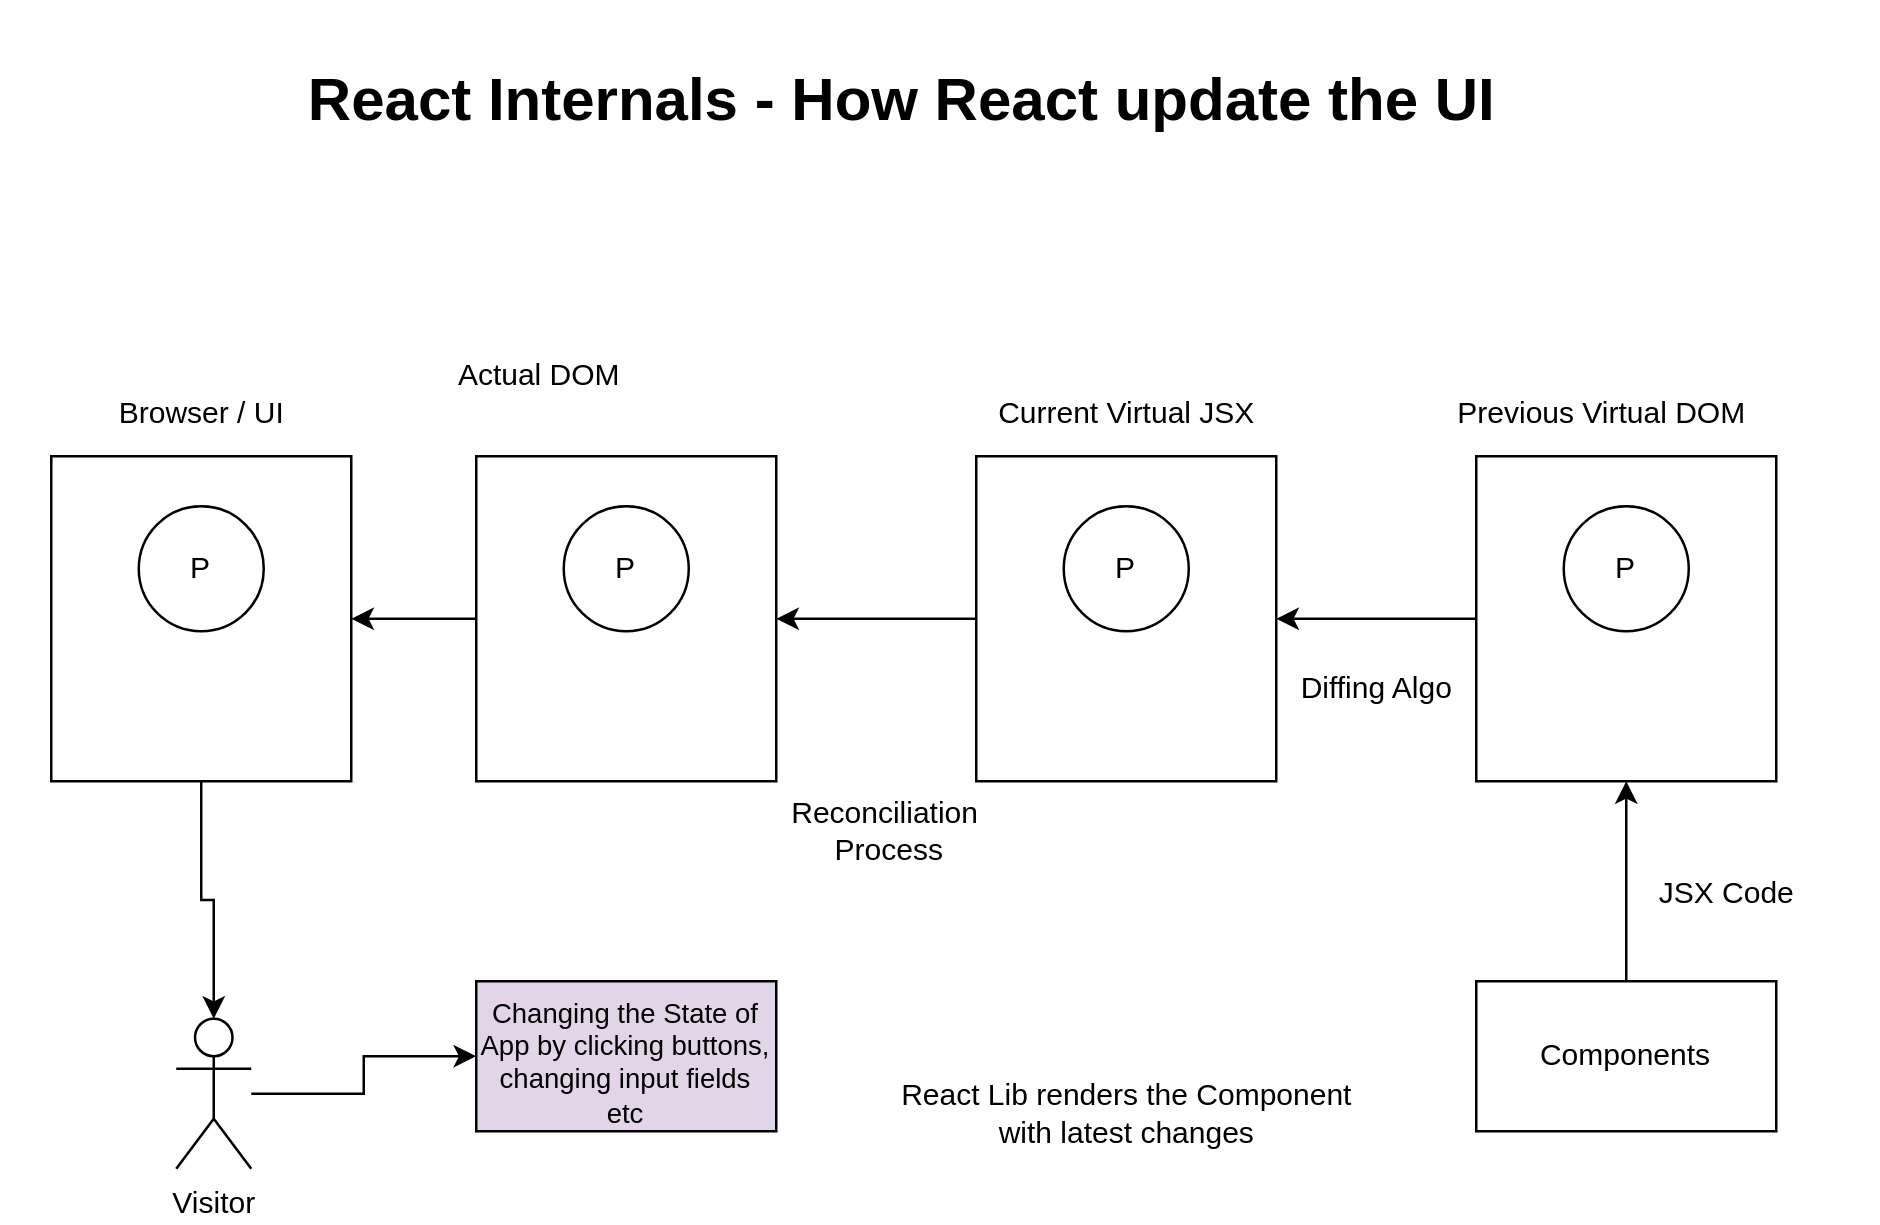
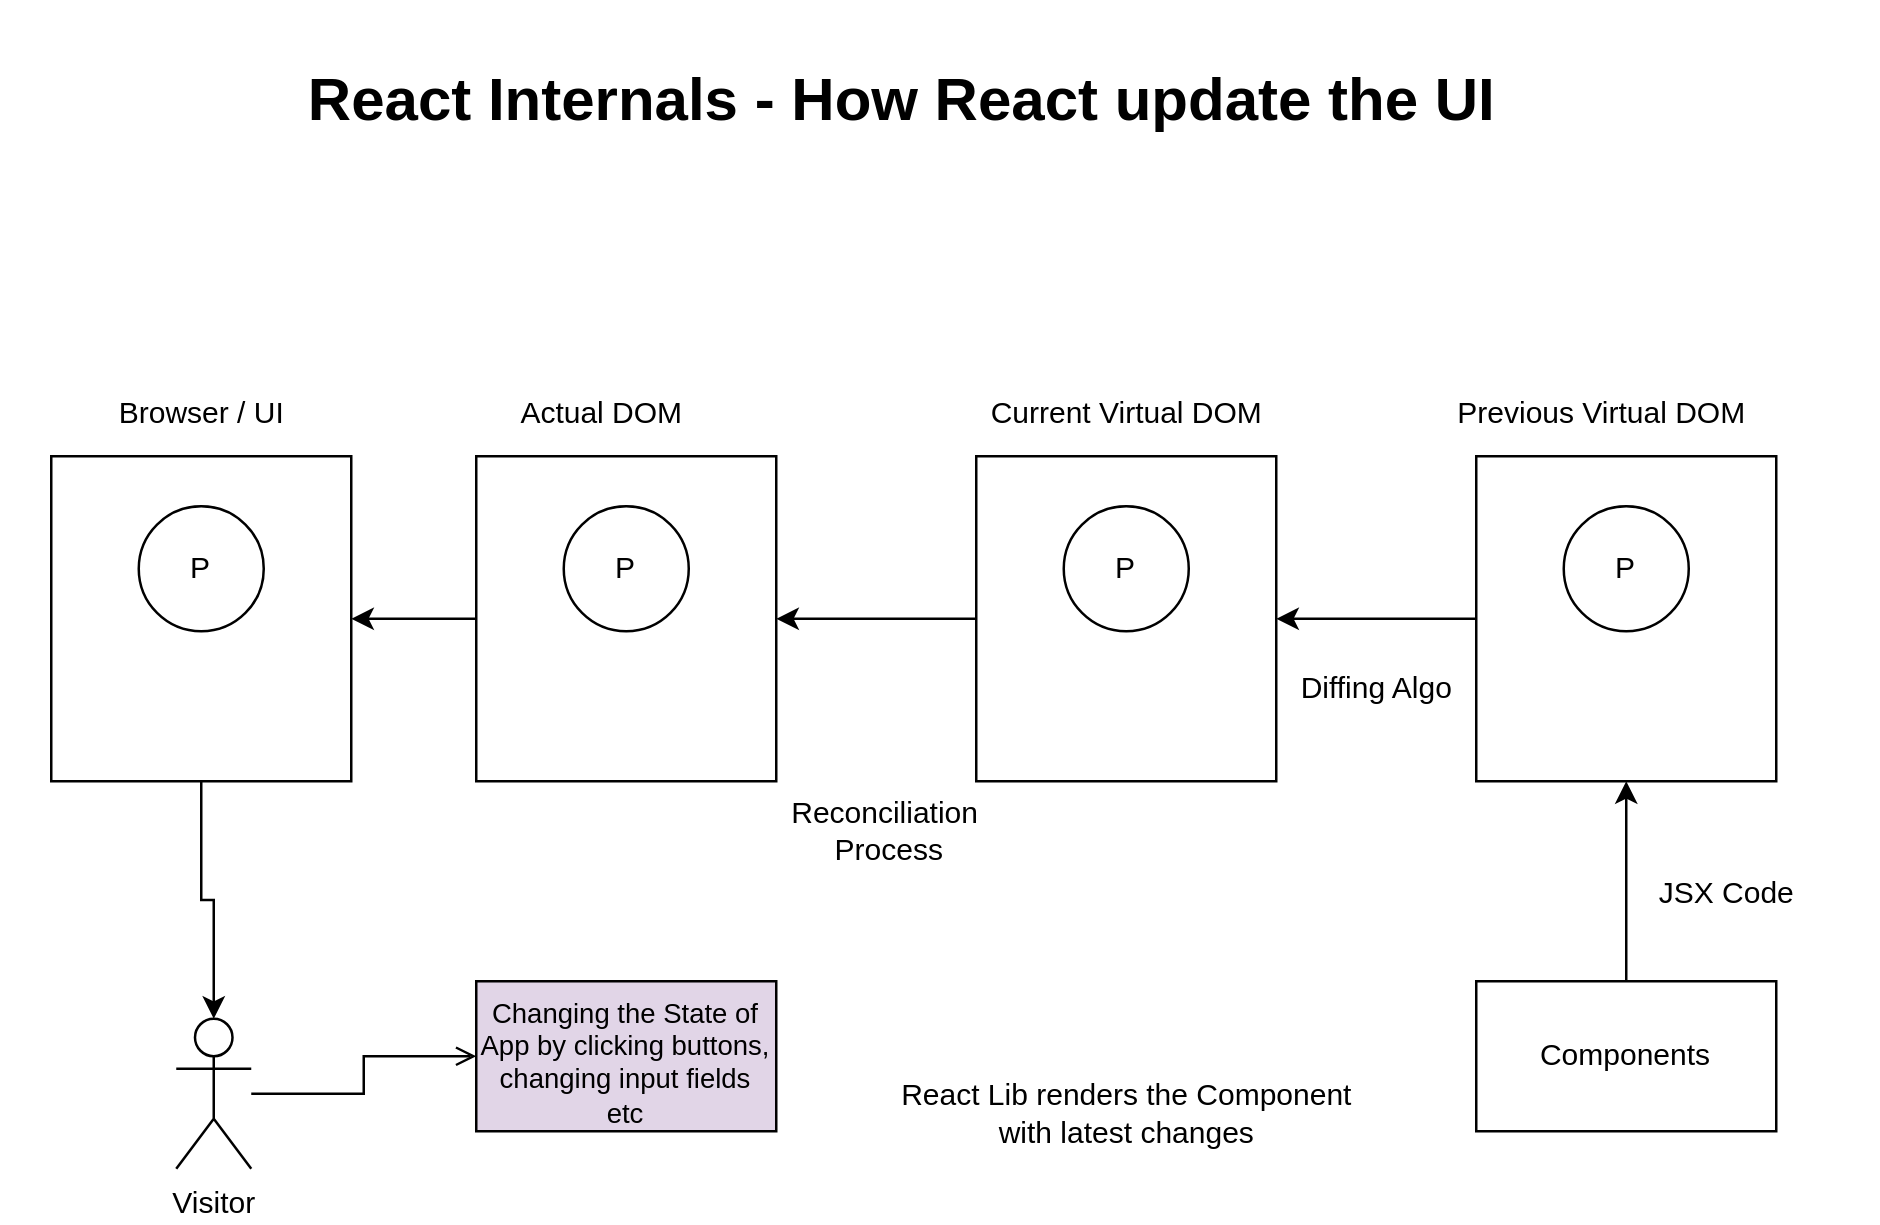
node "Actual DOM": moved (539, 376) -> (601, 414)
node "Current Virtual JSX": label "Current Virtual JSX" -> "Current Virtual DOM"
edge "Visitor" -> "Changing the State of App by clicking buttons, changing input fields etc": arrowhead classic -> open
